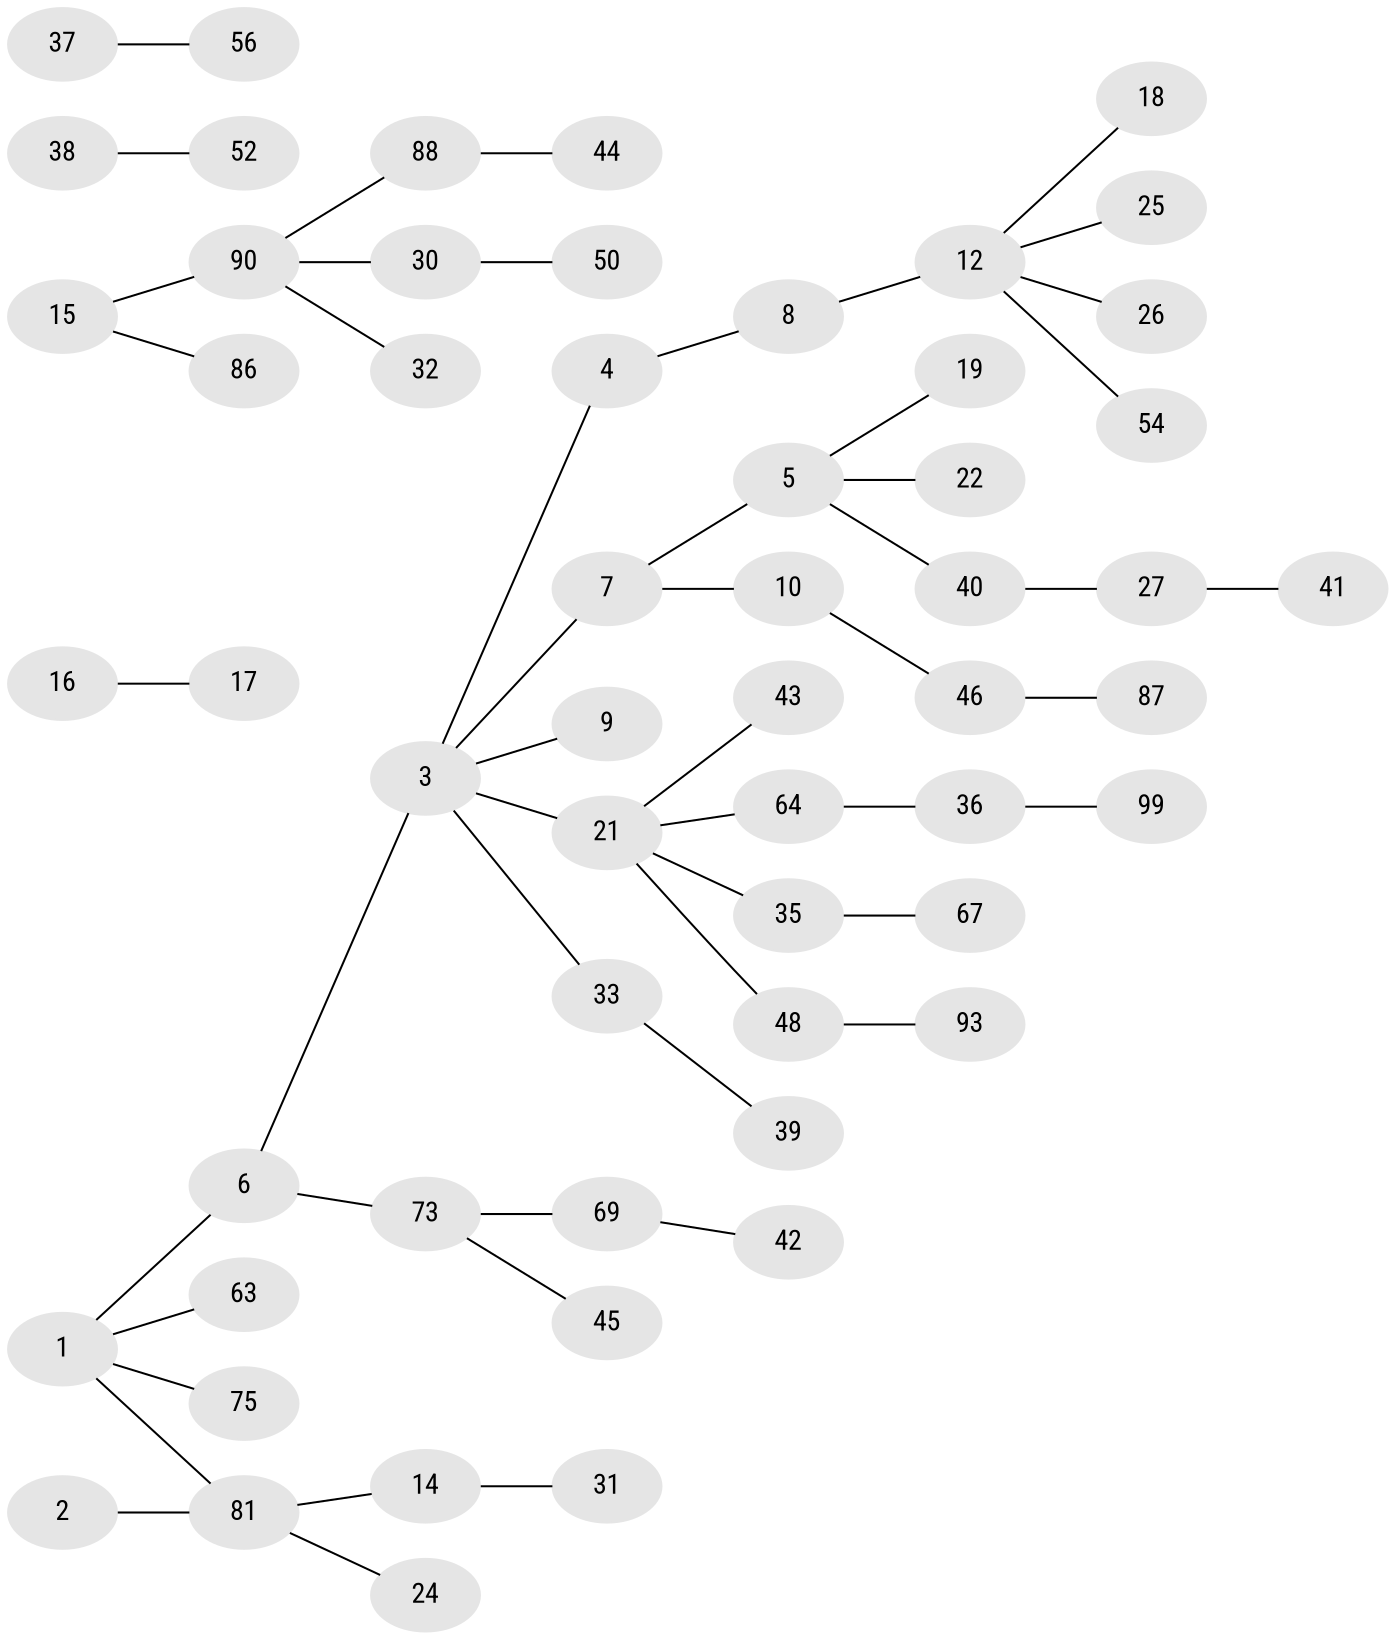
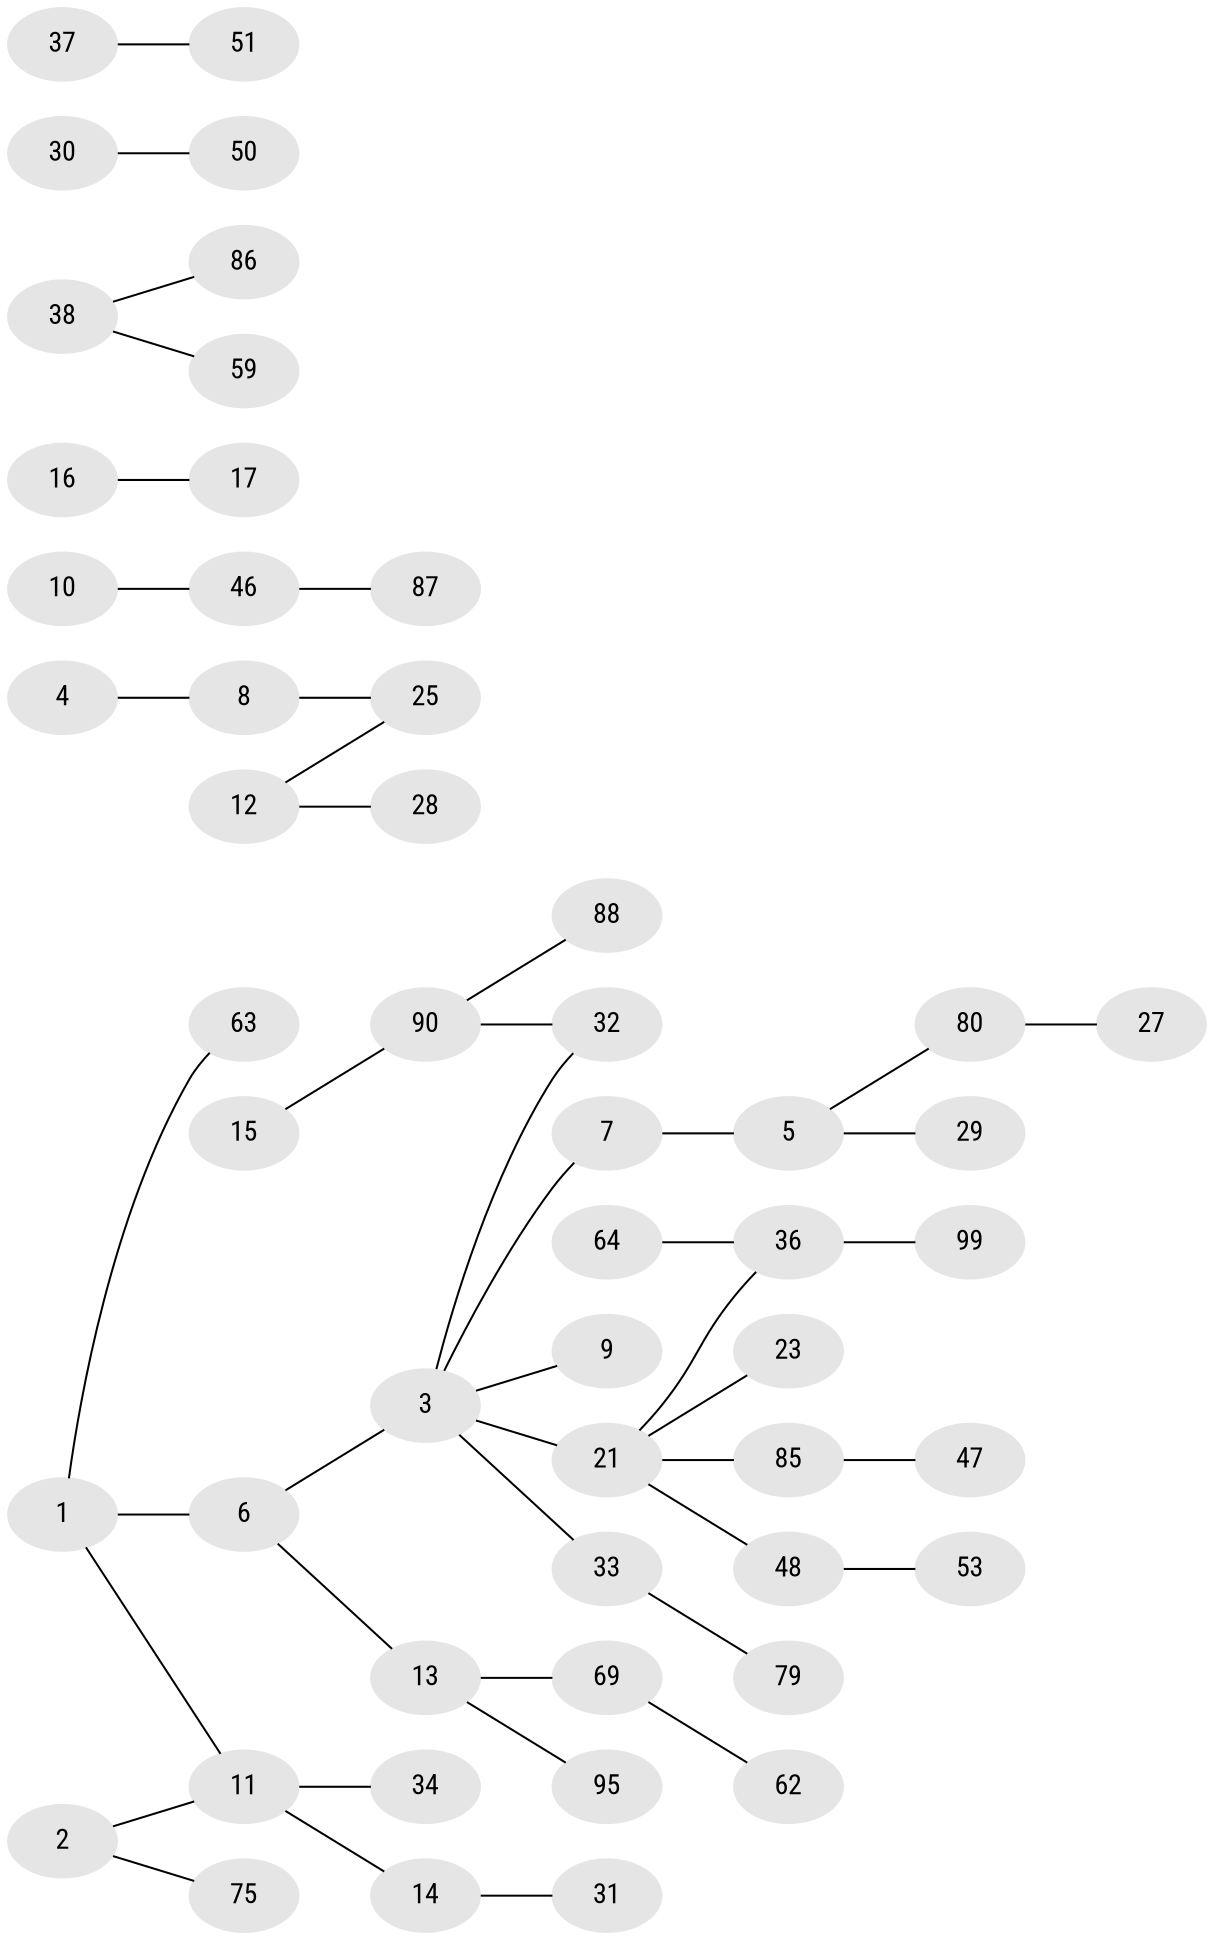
node "56": label "56" -> "51"
node "18": removed
node "52": label "52" -> "59"
node "44": removed
edge "90" -- "30": removed
edge "12" -- "8": now "25" -- "8"
node "26": label "26" -> "28"
edge "15" -- "86": now "38" -- "86"
node "19": removed
node "54": removed
node "22": label "22" -> "29"
edge "4" -- "3": now "32" -- "3"
edge "7" -- "10": removed
node "40": label "40" -> "80"
node "41": removed
node "43": label "43" -> "23"
edge "64" -- "21": now "36" -- "21"
node "35": label "35" -> "85"
node "67": label "67" -> "47"
node "93": label "93" -> "53"
node "39": label "39" -> "79"
node "73": label "73" -> "13"
node "42": label "42" -> "62"
node "45": label "45" -> "95"
edge "1" -- "75": now "2" -- "75"
node "81": label "81" -> "11"
node "24": label "24" -> "34"
